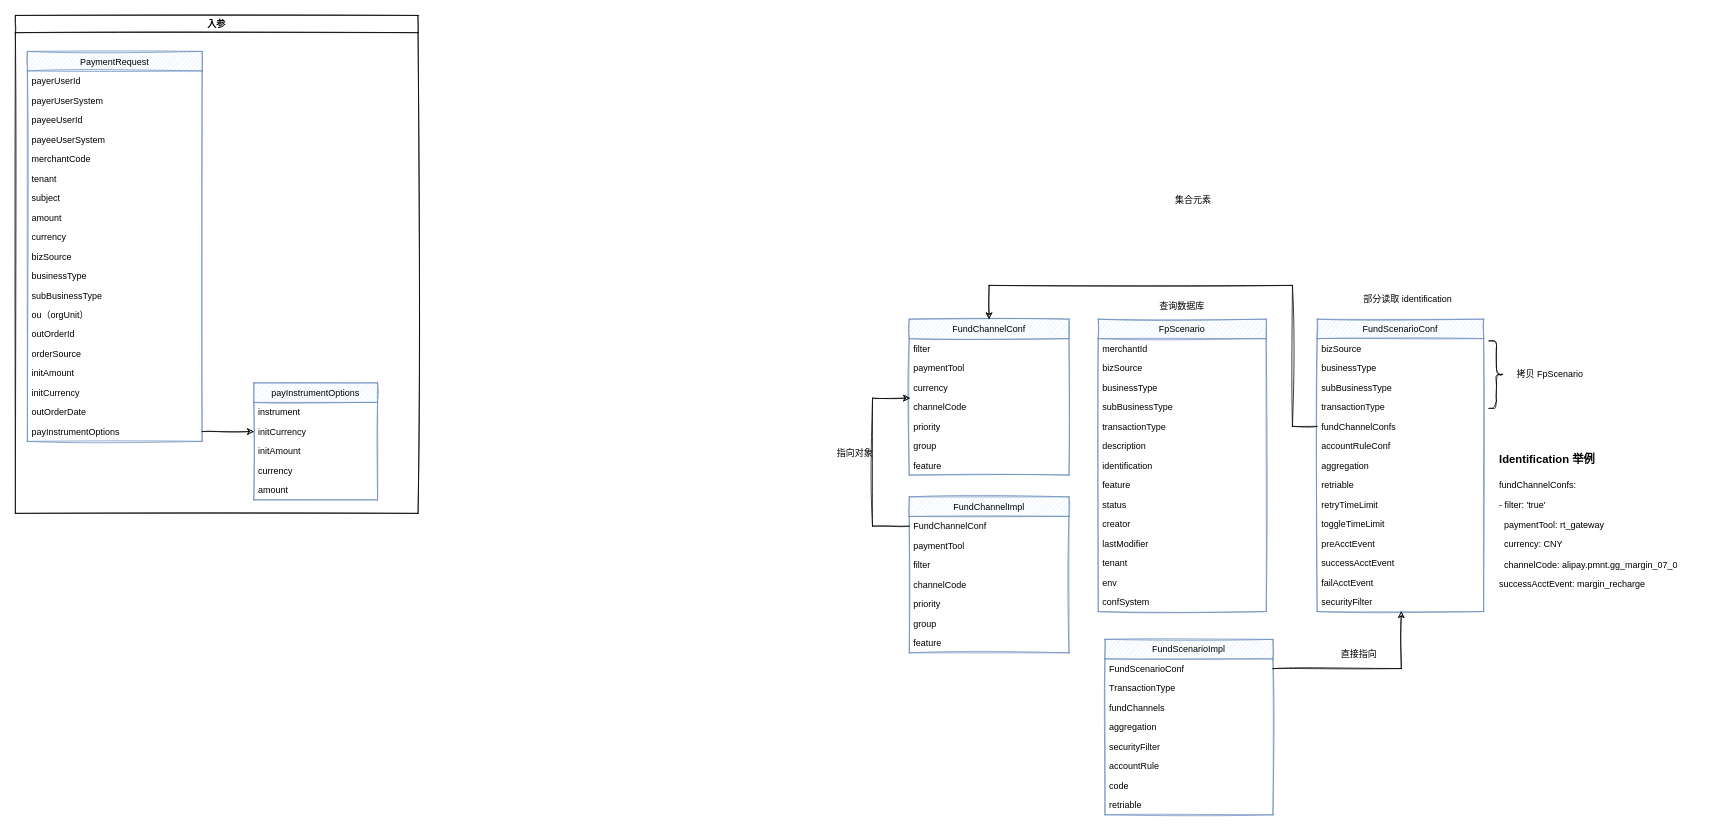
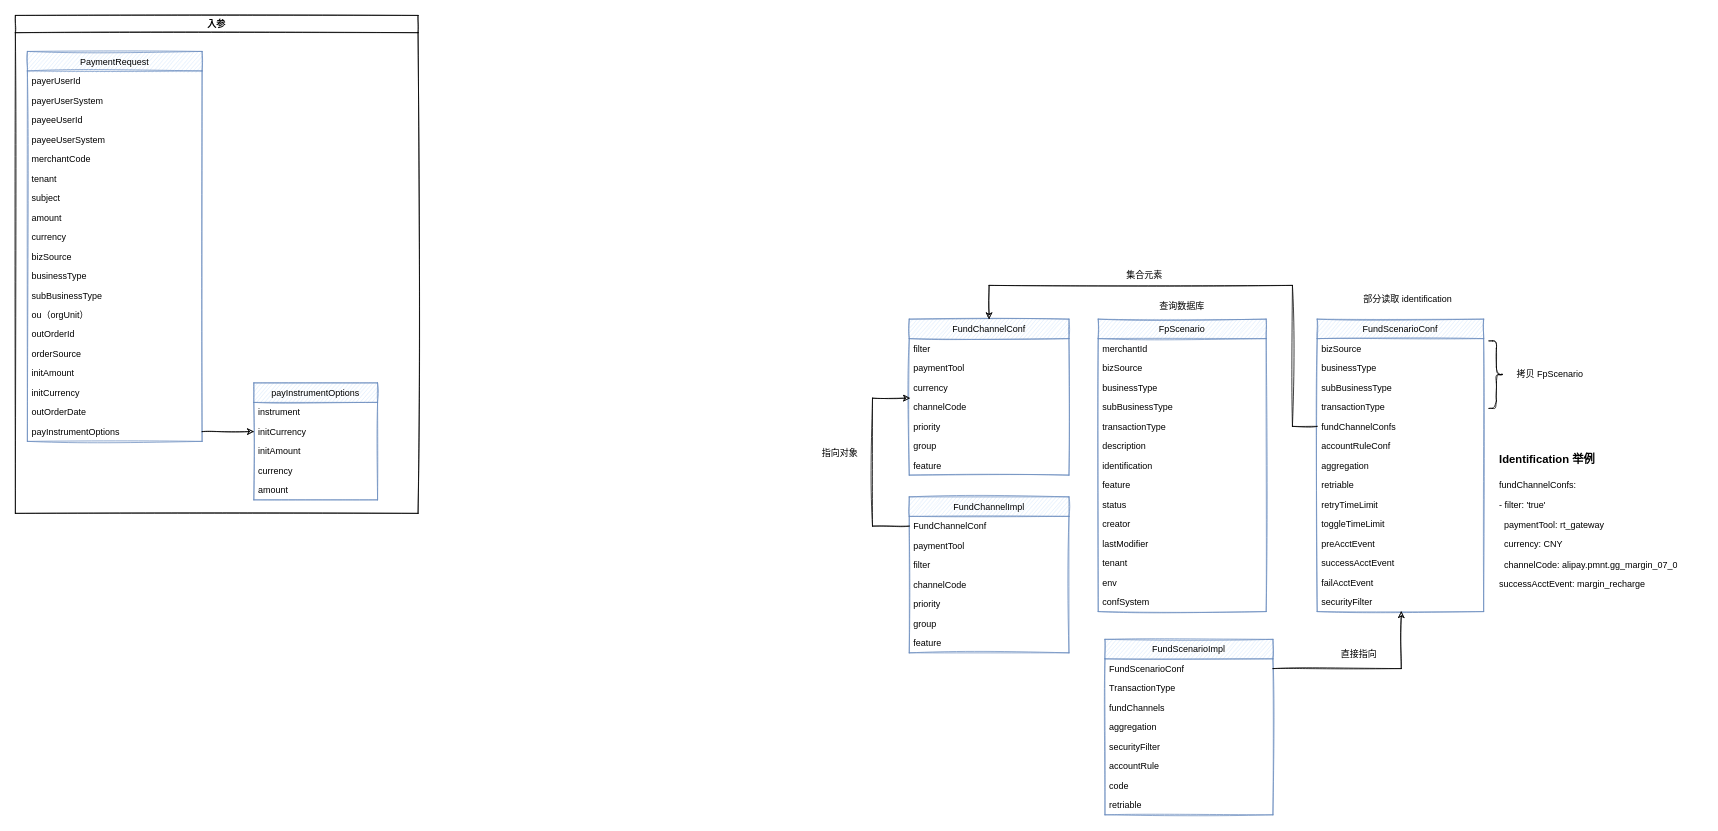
node "集合元素": moved (1194, 201) -> (1145, 276)
node "指向对象": moved (855, 453) -> (840, 453)
